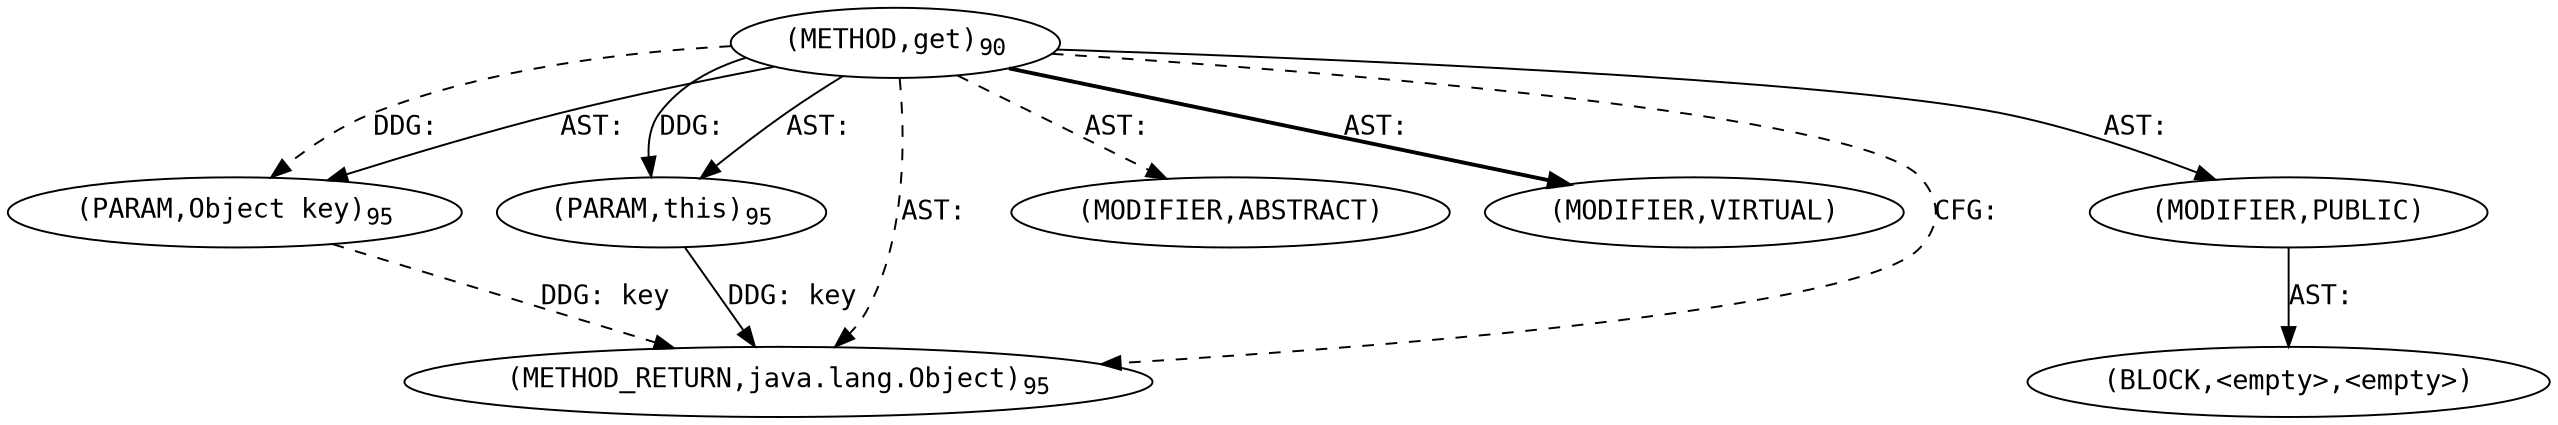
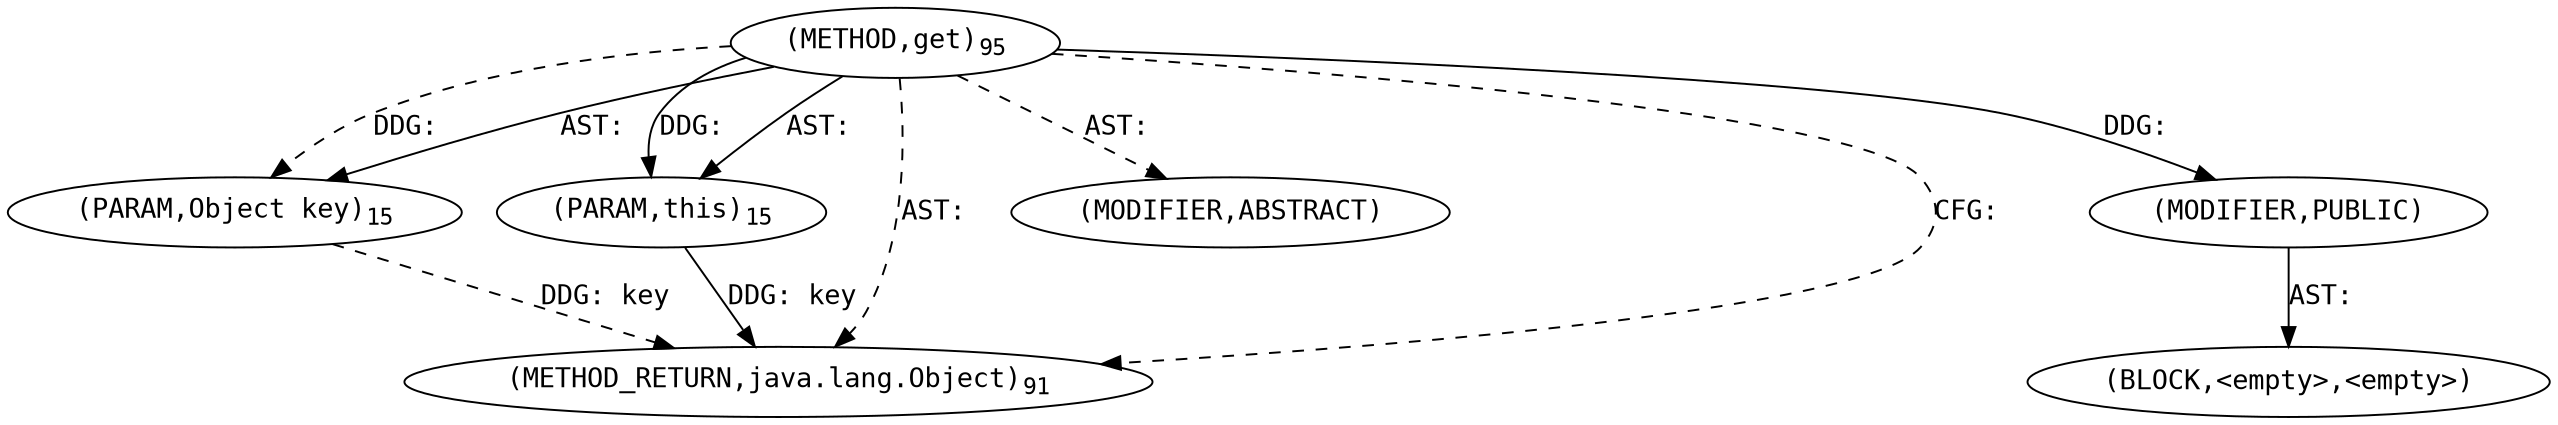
node "(METHOD,get)": text "90" -> "95"
edge "(METHOD,get)" -> "(MODIFIER,PUBLIC)": label "AST: " -> "DDG: "
node "(PARAM,Object key)": text "95" -> "15"
node "(PARAM,this)": text "95" -> "15"
node "(MODIFIER,VIRTUAL)": removed
node "(METHOD_RETURN,java.lang.Object)": text "95" -> "91"
